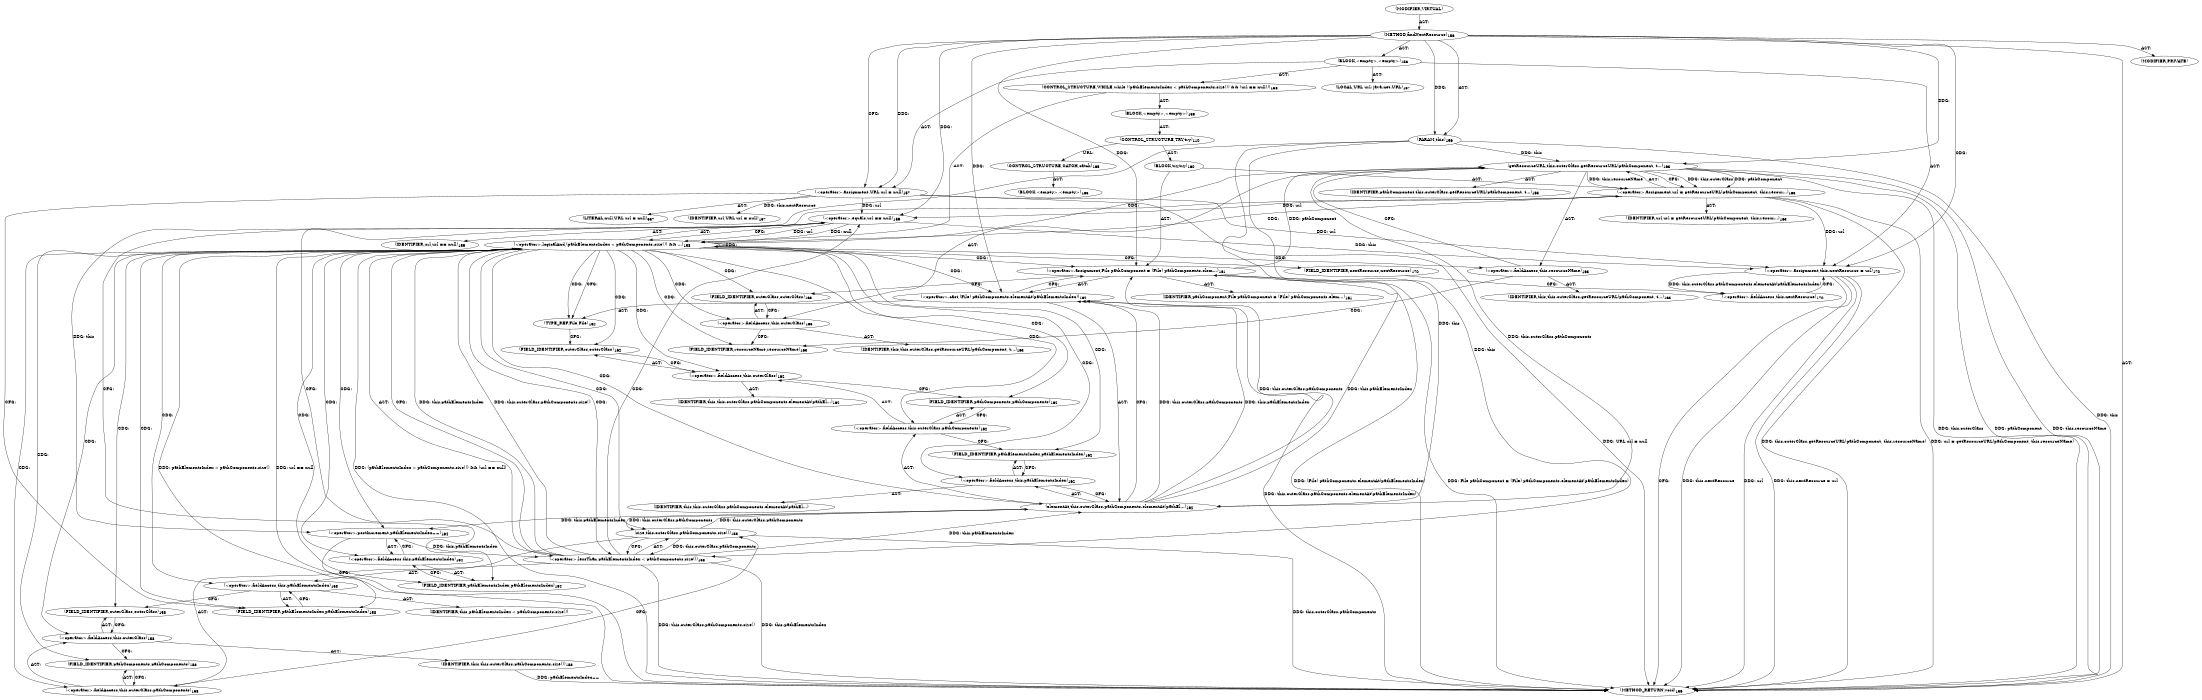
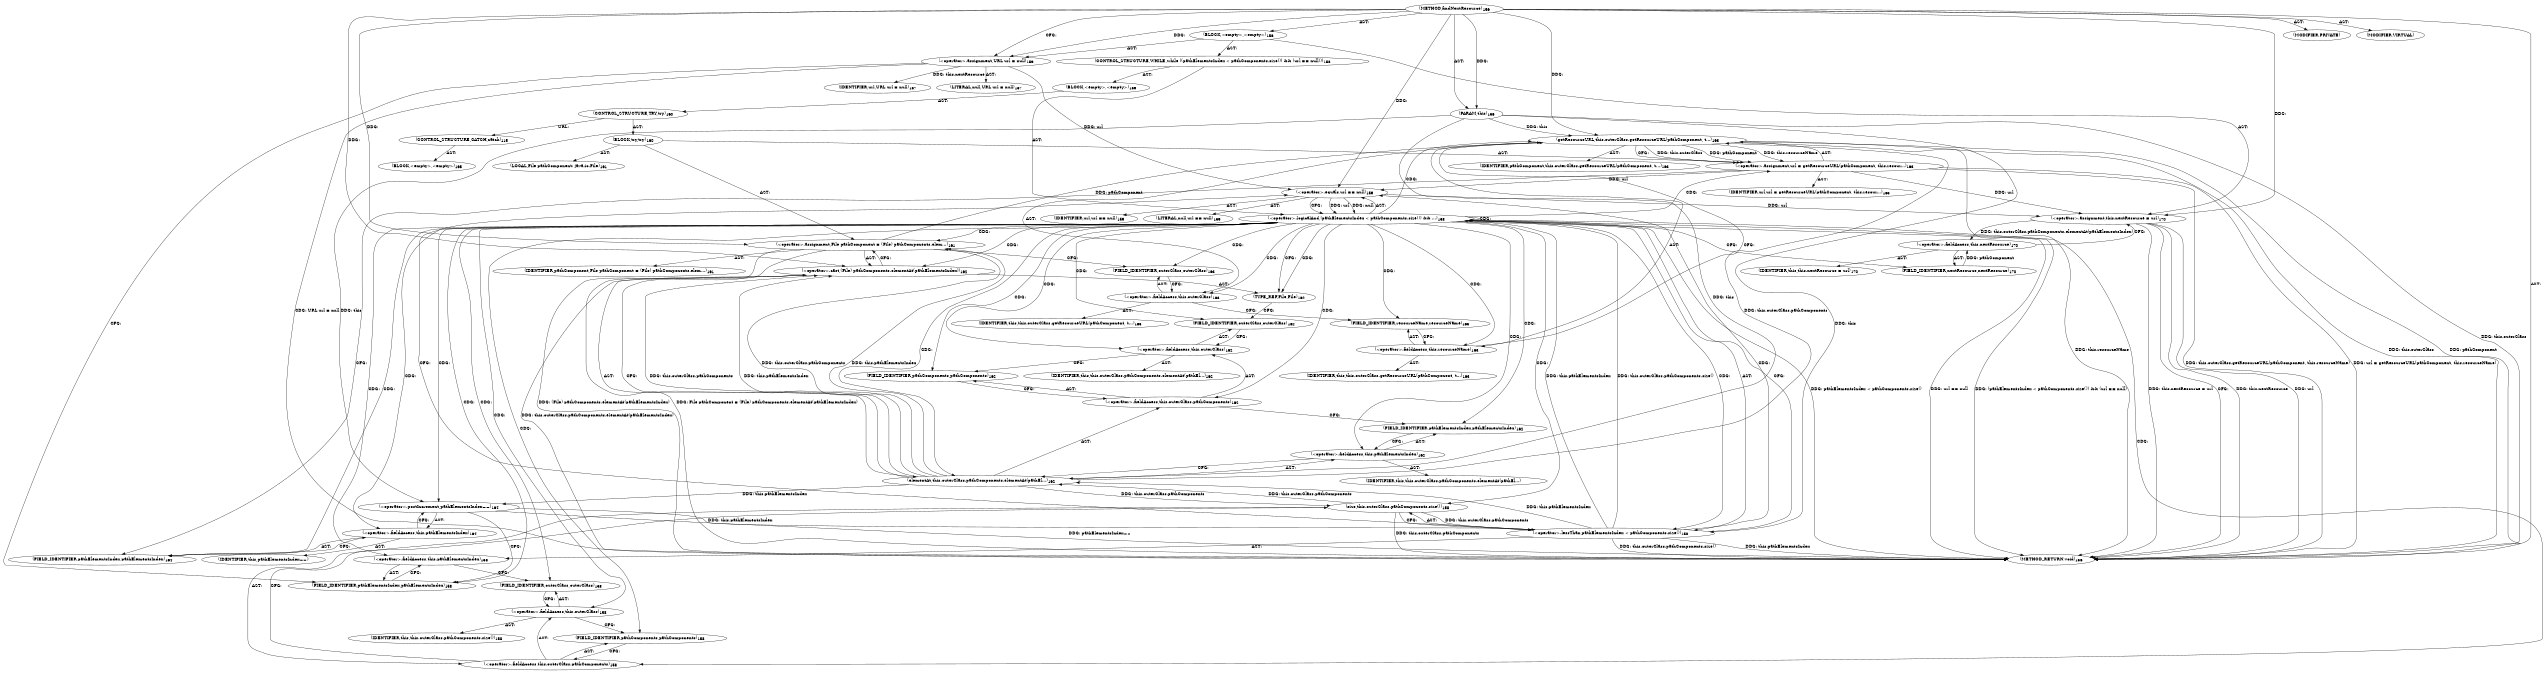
edge "(MODIFIER,VIRTUAL)" -> "(METHOD,findNextResource)": reversed
node "(LOCAL,URL url: java.net.URL)": removed
node "(CONTROL_STRUCTURE,TRY,try)": text "110" -> "160"
edge "(METHOD,findNextResource)" -> "(<operator>.assignment,this.nextResource = url)": label "CDG: " -> "DDG: "
node "(LOCAL,File pathComponent: java.io.File)": added
node "(CONTROL_STRUCTURE,CATCH,catch)": text "165" -> "115"
node "(<operator>.assignment,URL url = null)": text "157" -> "159"
node "(LITERAL,null,URL url = null)": text "557" -> "157"
node "(LITERAL,null,url == null)": added
edge "(<operator>.assignment,URL url = null)" -> "(<operator>.assignment,this.nextResource = url)": removed, label "DDG: url"
edge "(<operator>.equals,url == null)" -> "(<operator>.assignment,this.nextResource = url)": label "DDG: this" -> "DDG: url"
edge "(<operator>.fieldAccess,this.nextResource)" -> "(FIELD_IDENTIFIER,nextResource,nextResource)": added, label "AST:"
node "(IDENTIFIER,this,this.nextResource = url)": added
edge "(FIELD_IDENTIFIER,nextResource,nextResource)" -> "(<operator>.fieldAccess,this.nextResource)": label "CFG: " -> "DDG: pathComponent"
edge "(<operator>.fieldAccess,this.resourceName)" -> "(FIELD_IDENTIFIER,resourceName,resourceName)": label "CDG: " -> "AST: "
edge "(FIELD_IDENTIFIER,resourceName,resourceName)" -> "(<operator>.fieldAccess,this.resourceName)": added, label "CFG:"
edge "(PARAM,this)" -> "(METHOD_RETURN,void)": label "DDG: this" -> "DDG: this.outerClass"
edge "(<operator>.assignment,URL url = null)" -> "(METHOD_RETURN,void)": label "DDG: URL url = null" -> "CDG: URL url = null"
node "(IDENTIFIER,this,pathElementsIndex++)": added
node "(IDENTIFIER,this,pathElementsIndex < pathComponents.size())": removed
edge "(IDENTIFIER,this,this.outerClass.pathComponents.size())" -> "(METHOD_RETURN,void)": now "(<operator>.postIncrement,pathElementsIndex++)" -> "(METHOD_RETURN,void)"
